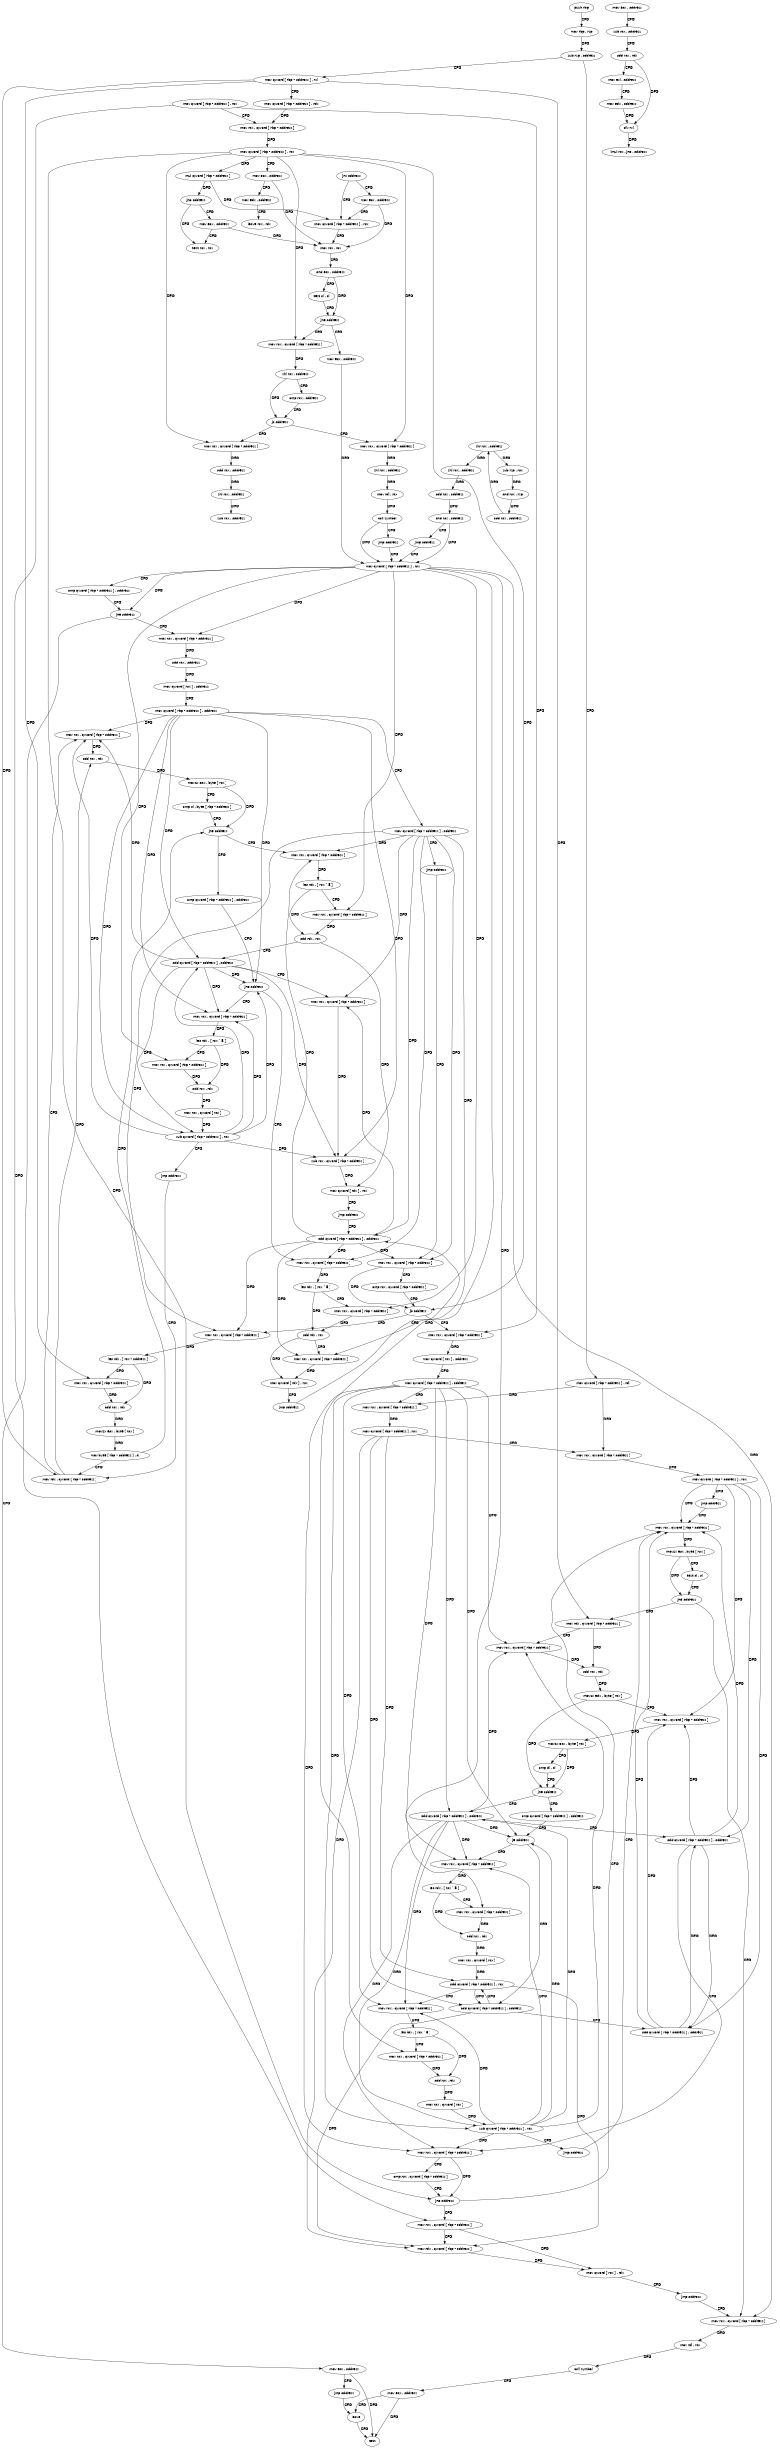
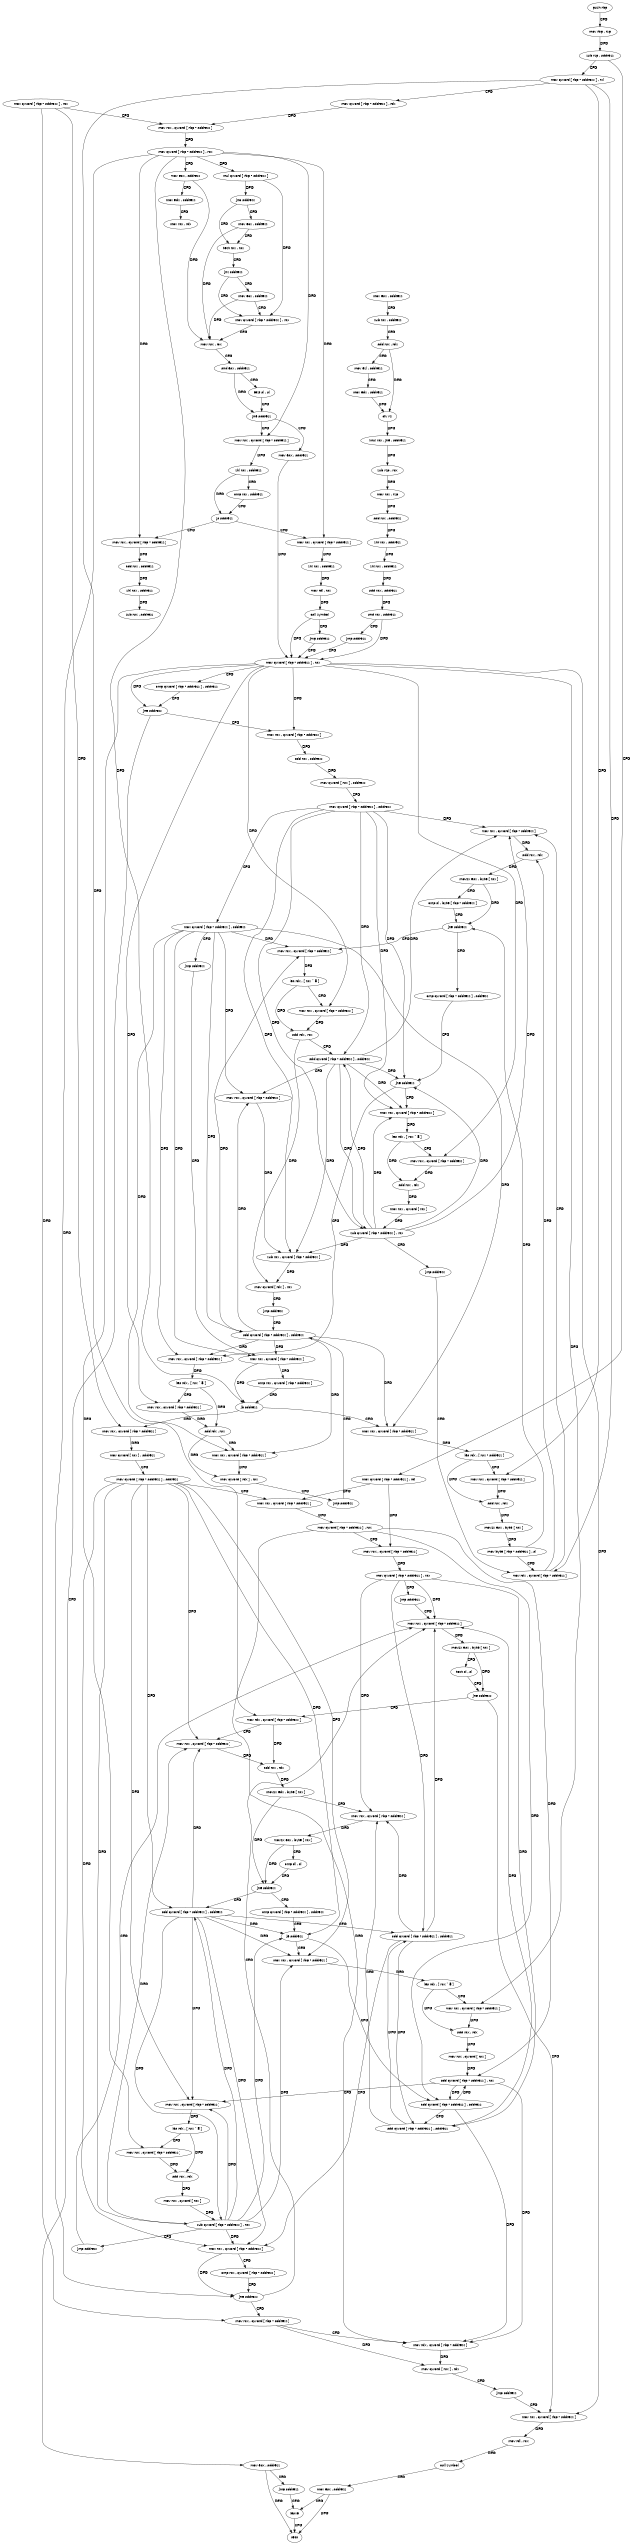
node "leave rax , rdx": label "leave rax , rdx" -> "mov rax , rdx"
edge "test rax , rax" -> "jns address": added, label "CFG"
edge "shr rax , address" -> "sub rsp , rax": now "imul rax , jne , address" -> "sub rsp , rax"
node "and rax , rsp": label "and rax , rsp" -> "mov rax , rsp"
